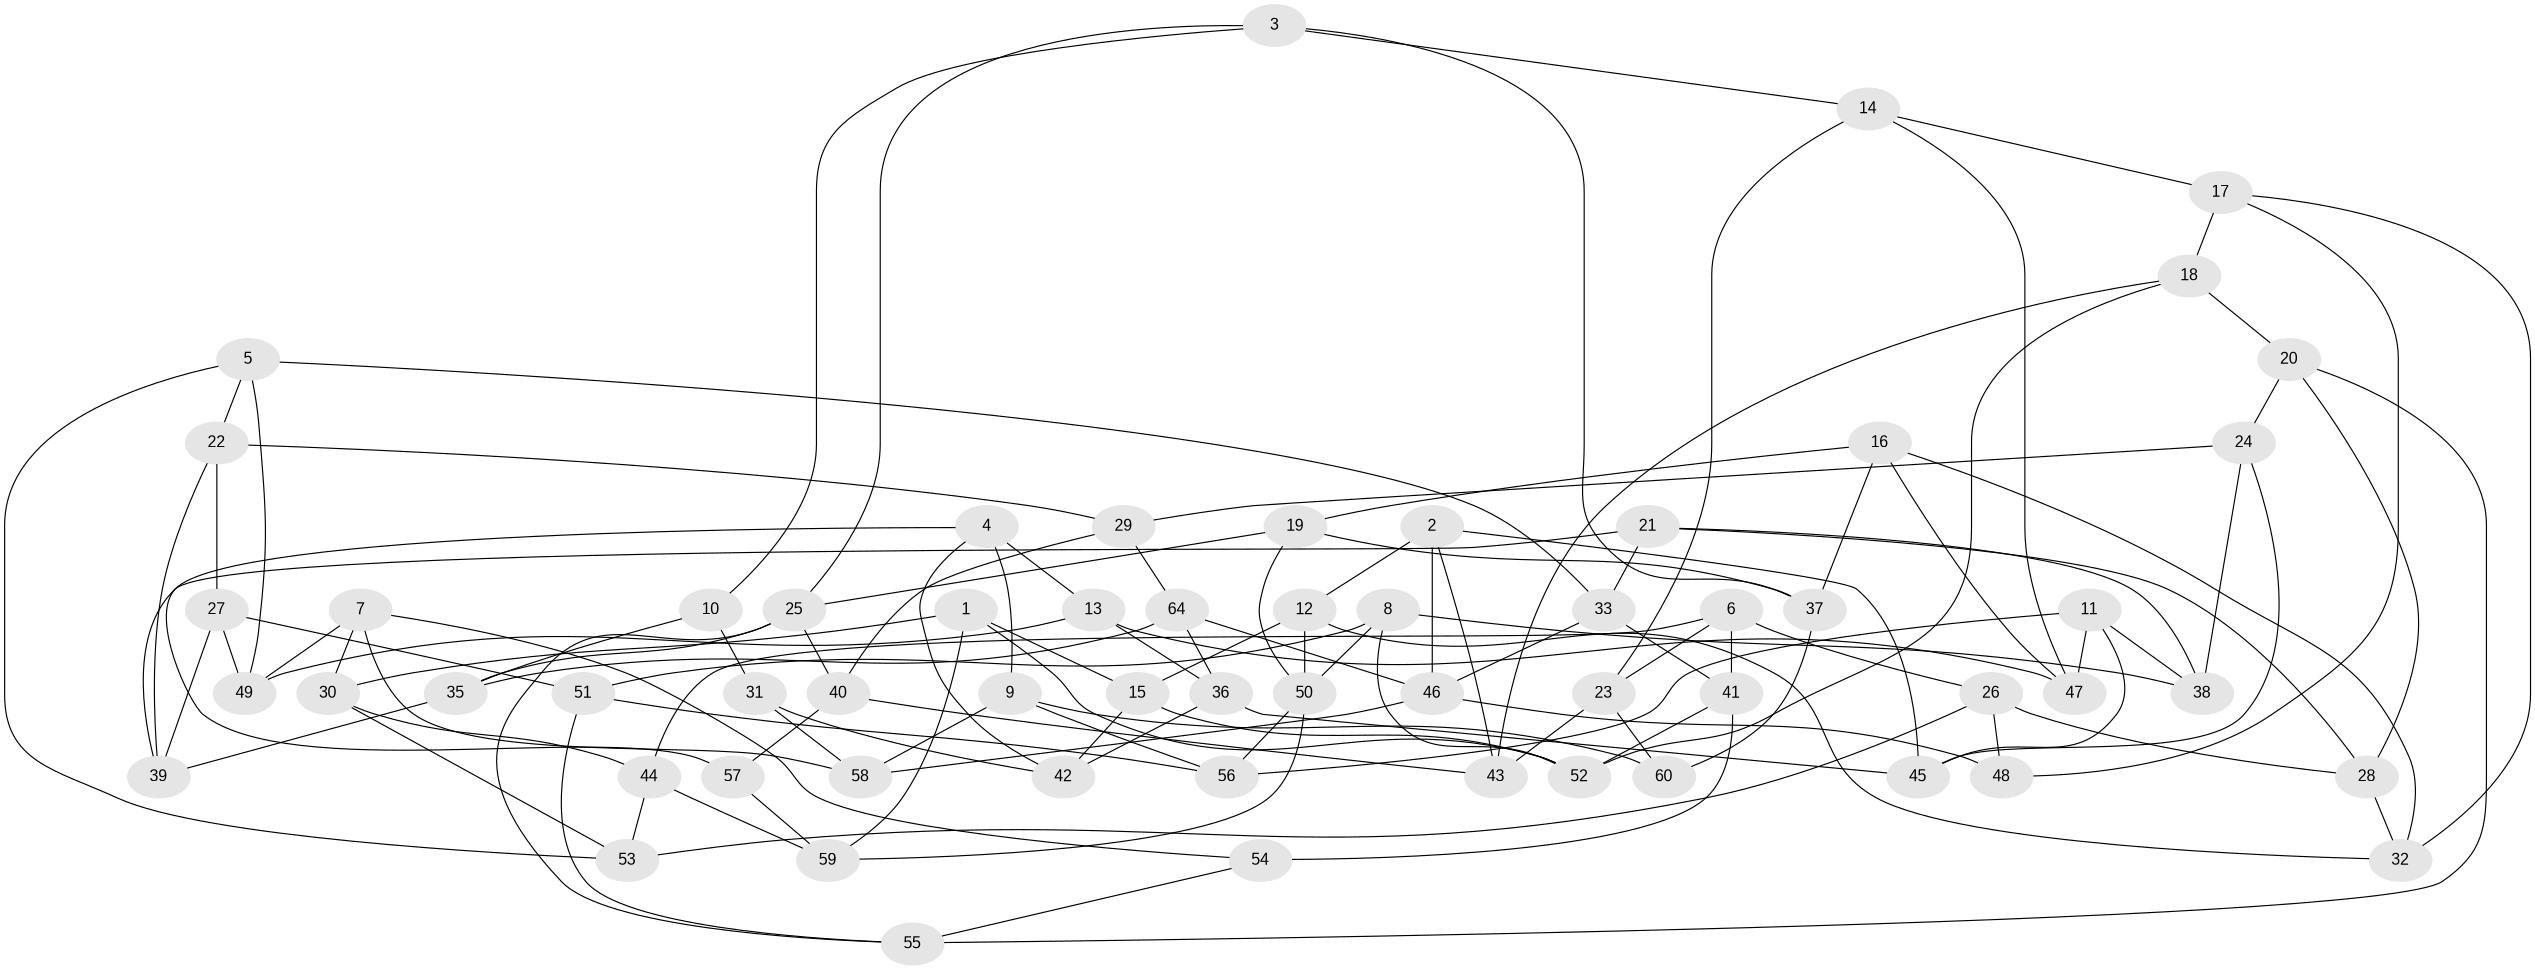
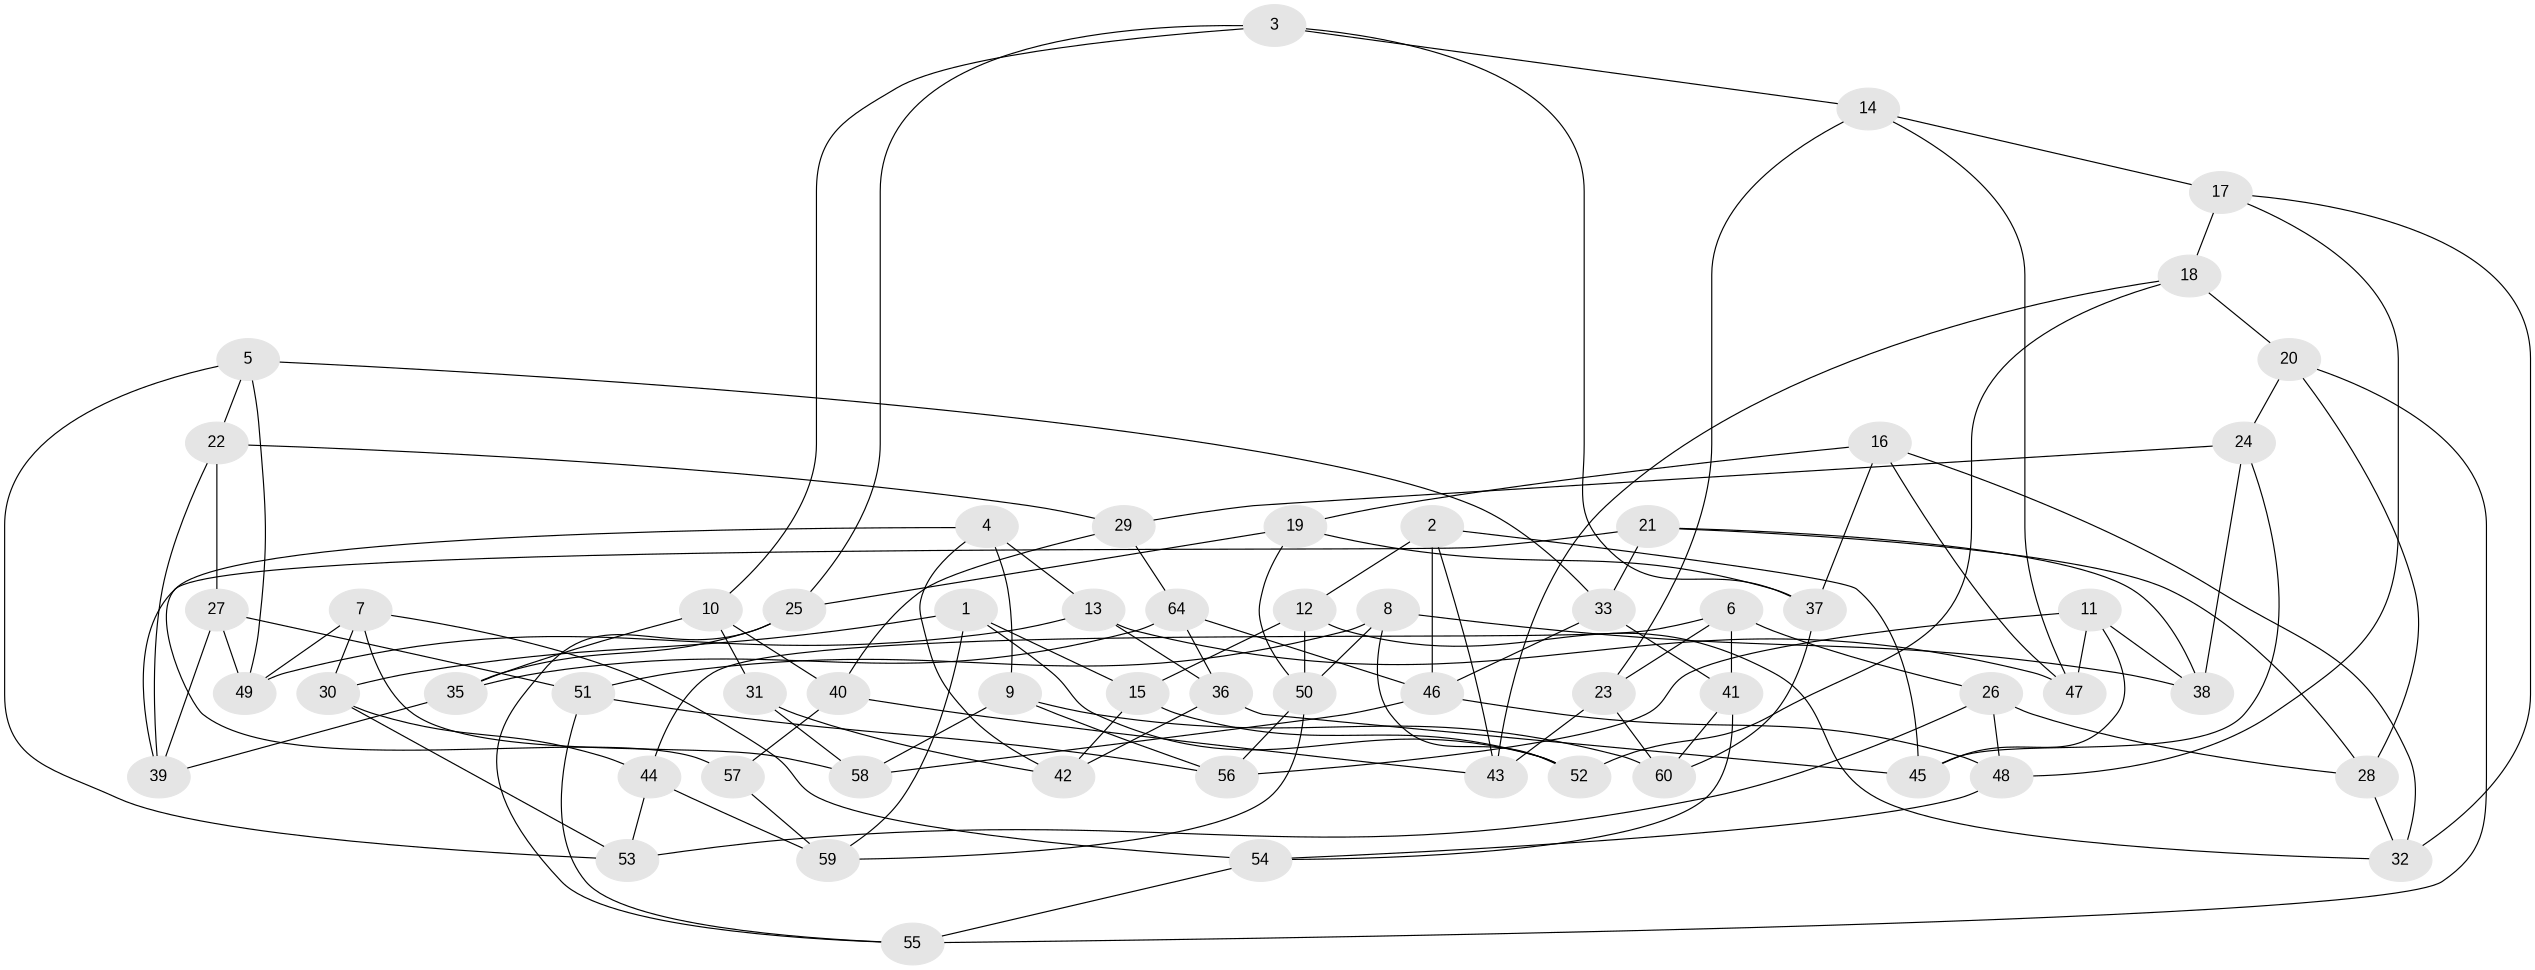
edge "25" -- "40": now "10" -- "40"
edge "41" -- "52": now "41" -- "60"
edge "48" -- "54": added
